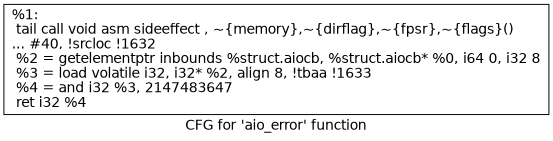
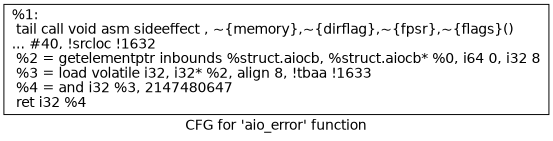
node "%1:": text "%4 = and i32 %3, 2147483647" -> "%4 = and i32 %3, 2147480647"
